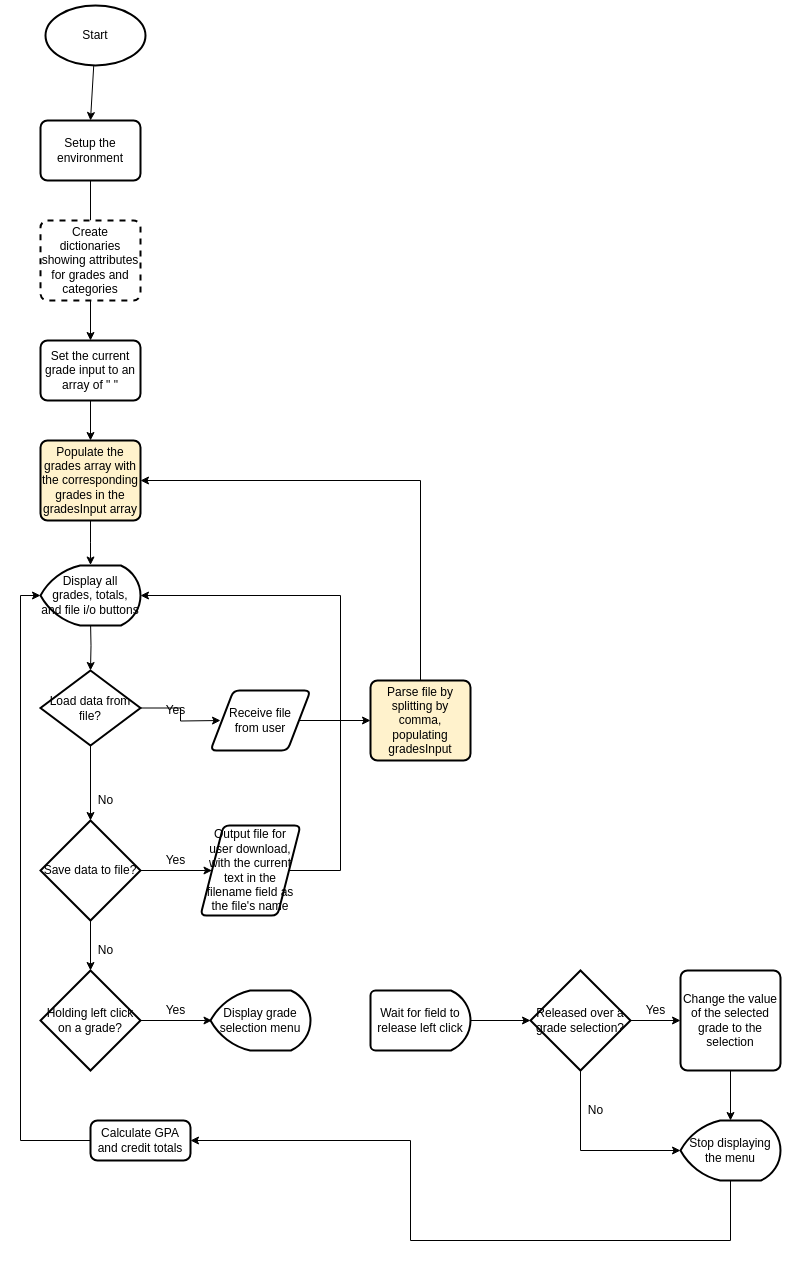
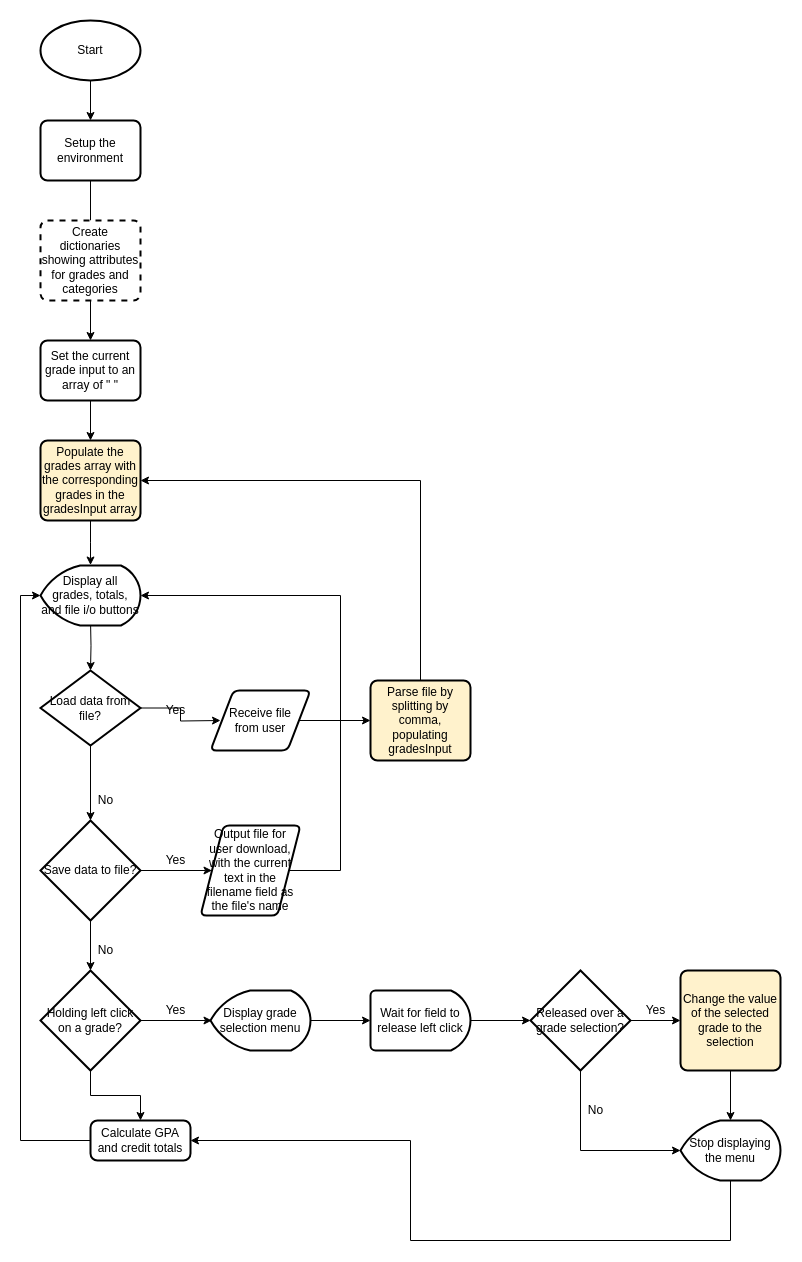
node "Start": moved (96, 36) -> (91, 51)
edge "Display grade selection menu" -> "Wait for field to release left click": added
node "Change the value of the selected grade to the selection": fillcolor #ffffff -> #fff2cc
edge "Holding left click on a grade?" -> "Calculate GPA and credit totals": added
